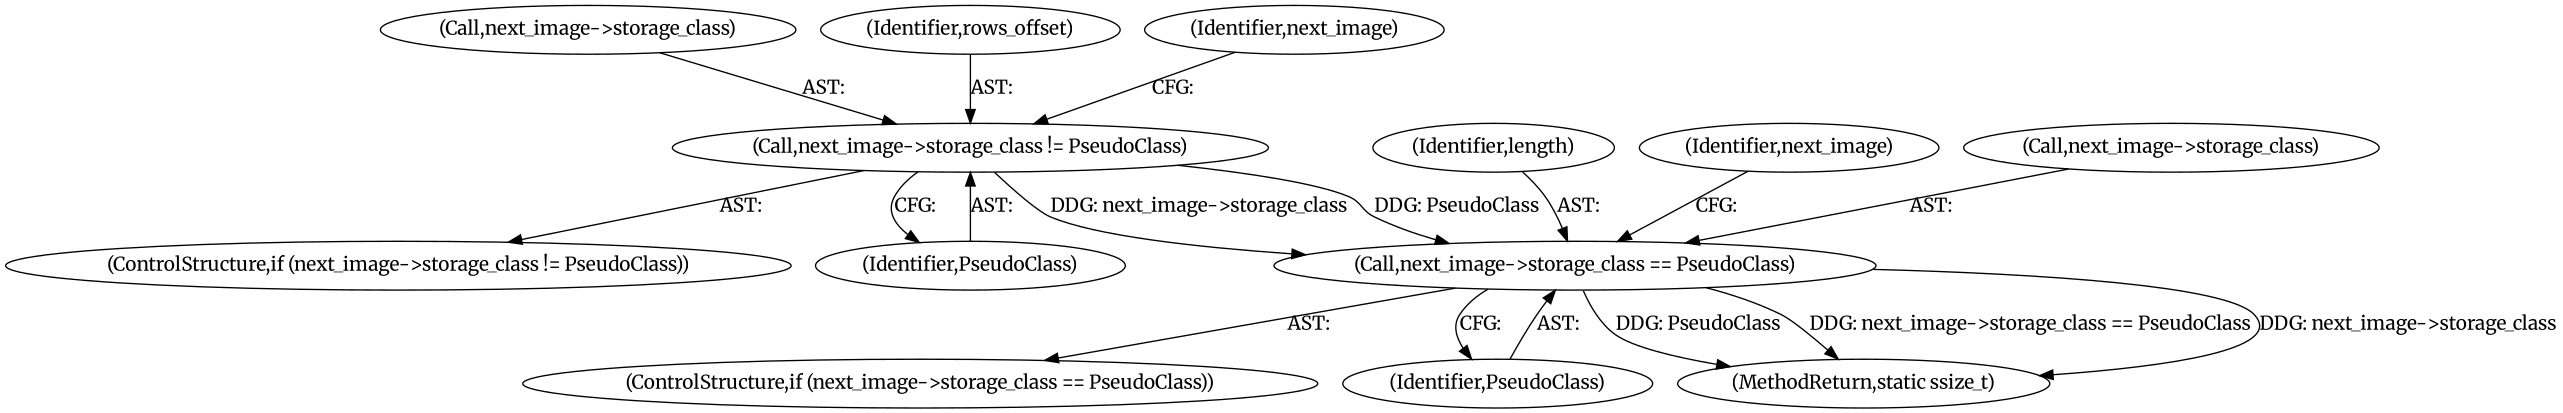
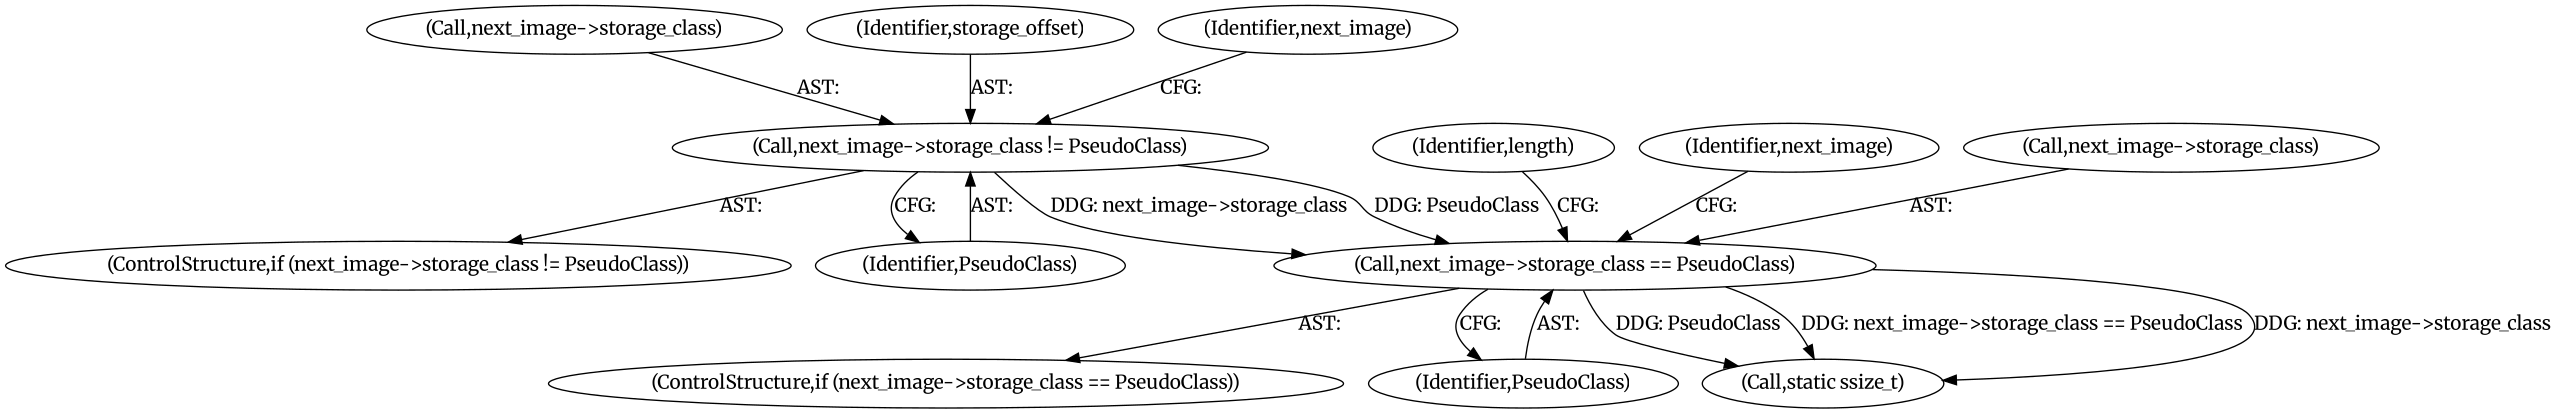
node "(Identifier,rows_offset)": label "(Identifier,rows_offset)" -> "(Identifier,storage_offset)"
edge "(Identifier,length)" -> "(Call,next_image->storage_class == PseudoClass)": label "AST: " -> "CFG: "
node "(MethodReturn,static ssize_t)": label "(MethodReturn,static ssize_t)" -> "(Call,static ssize_t)"
